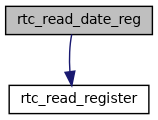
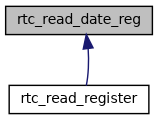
edge "rtc_read_date_reg" -> "rtc_read_register": reversed
